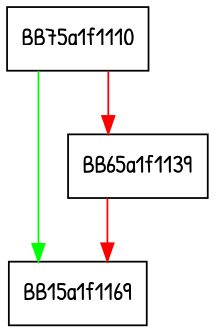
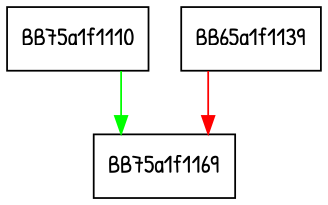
edge "BB75a1f1110" -> "BB65a1f1139": removed
node "BB15a1f1169": label "BB15a1f1169" -> "BB75a1f1169"
